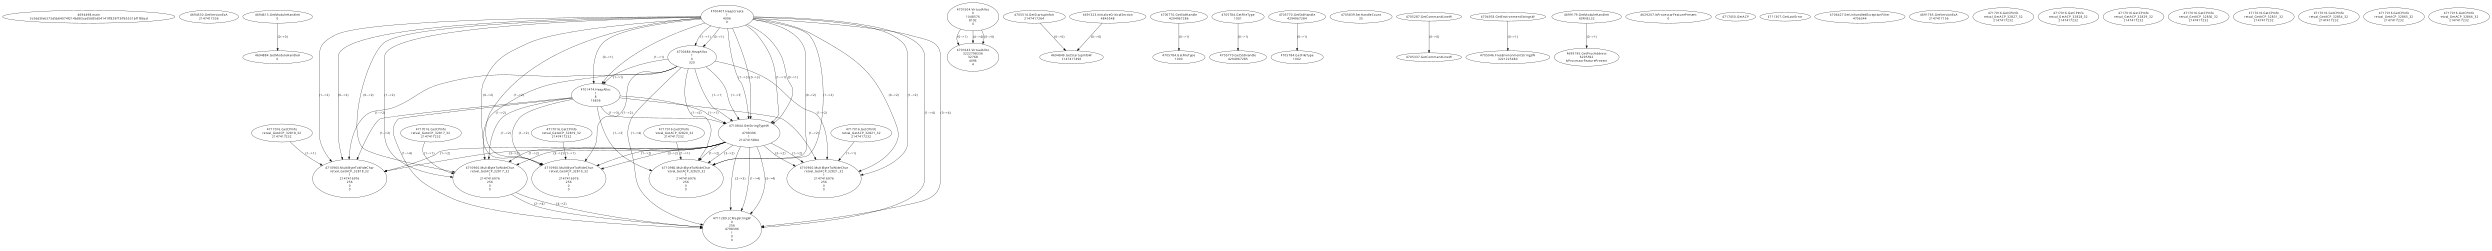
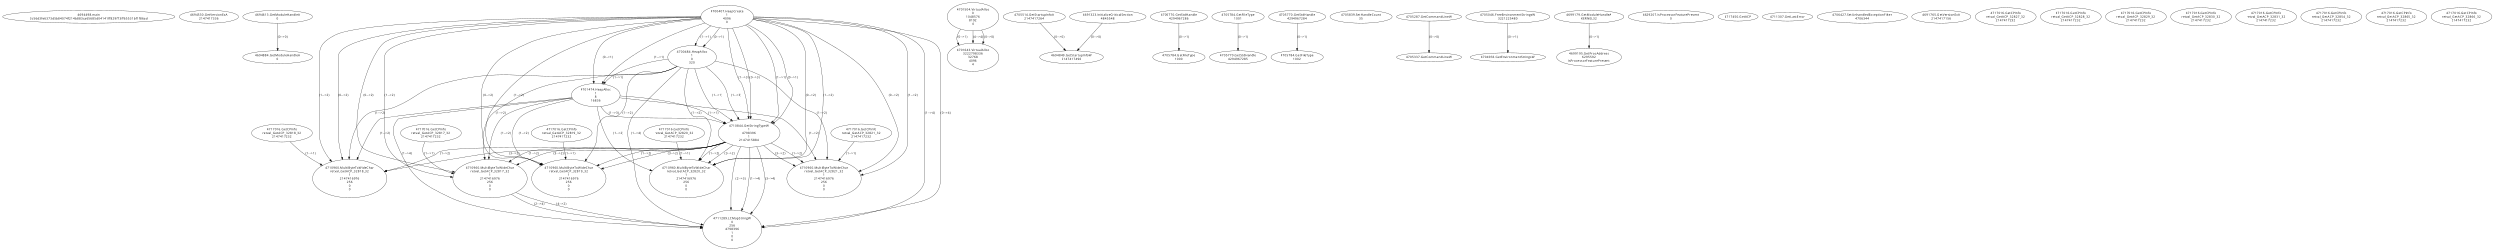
edge "4704933.GetEnvironmentStringsW" -> "4705046.FreeEnvironmentStringsW 3221225480": reversed
